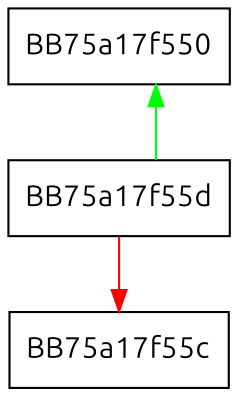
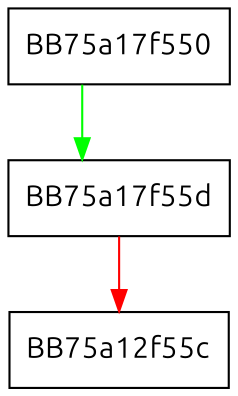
edge "BB75a17f55d" -> "BB75a17f550": reversed
node "BB75a17f55c": label "BB75a17f55c" -> "BB75a12f55c"
